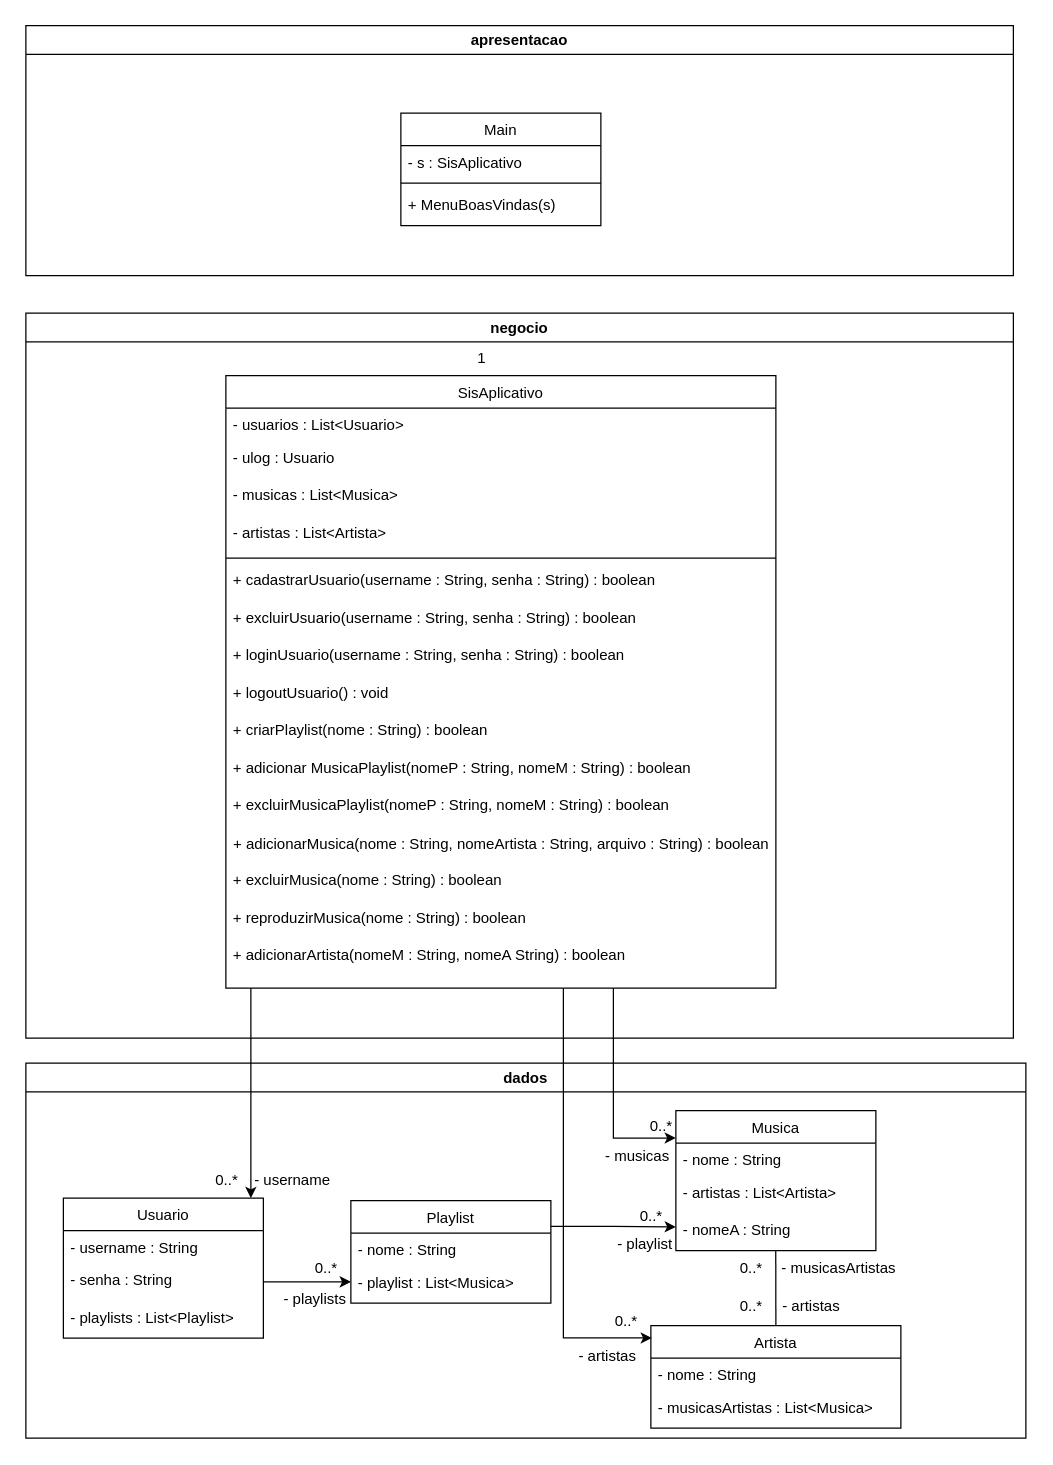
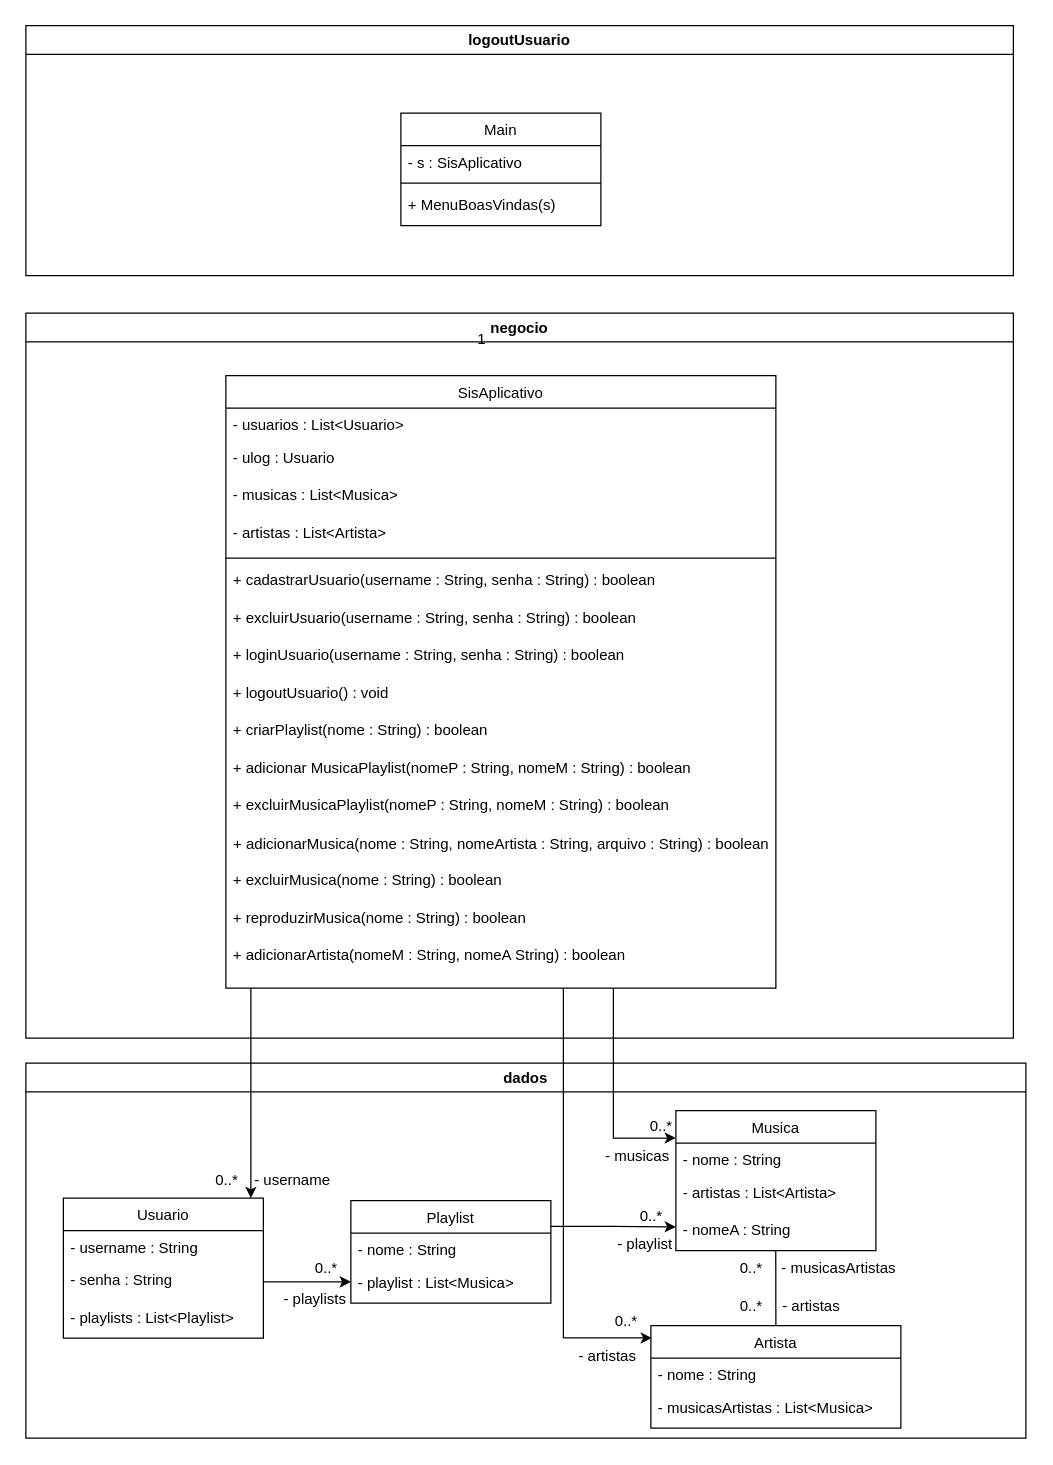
node "apresentacao": label "apresentacao" -> "logoutUsuario"
node "1": moved (482, 357) -> (482, 338)
